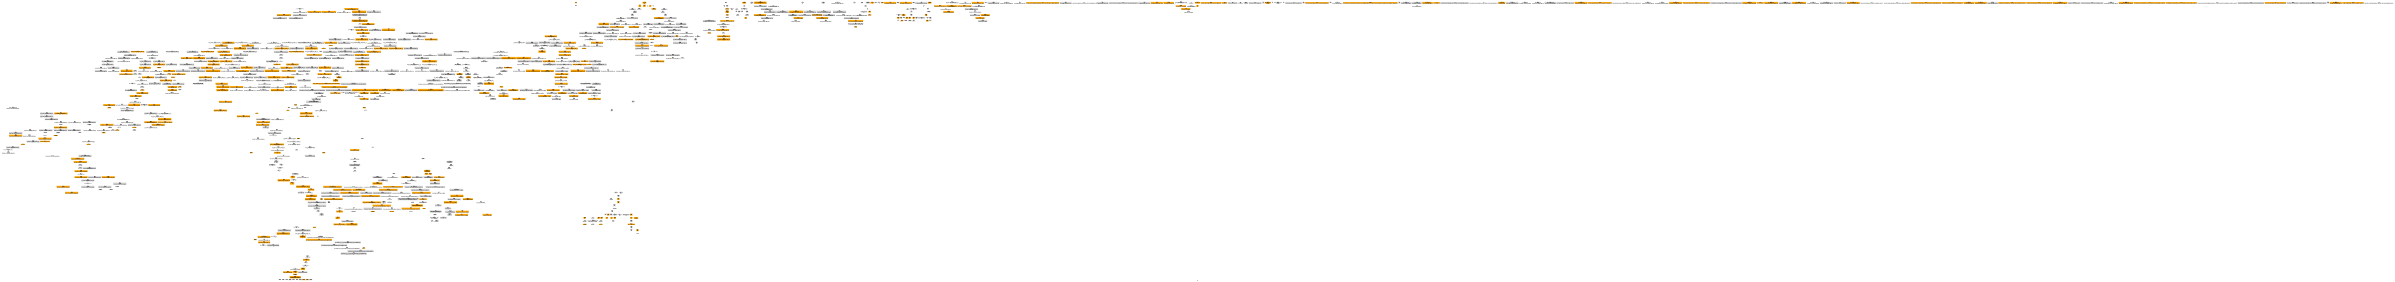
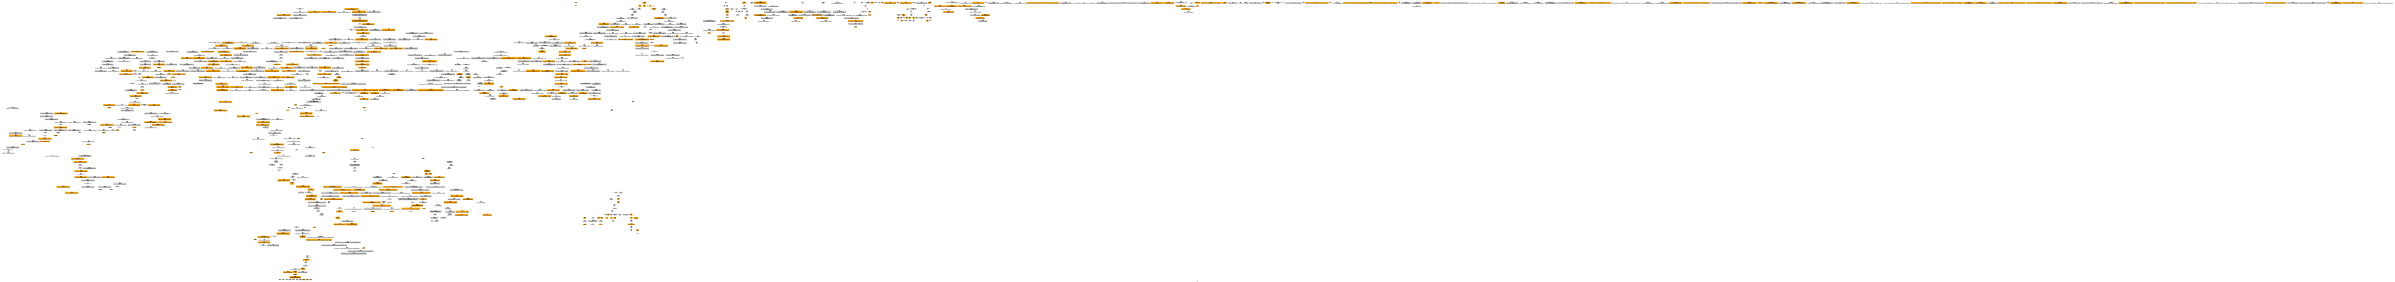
node "NodeID: 1638": fillcolor orange -> white
node "NodeID: 1526": fillcolor orange -> lightgrey
